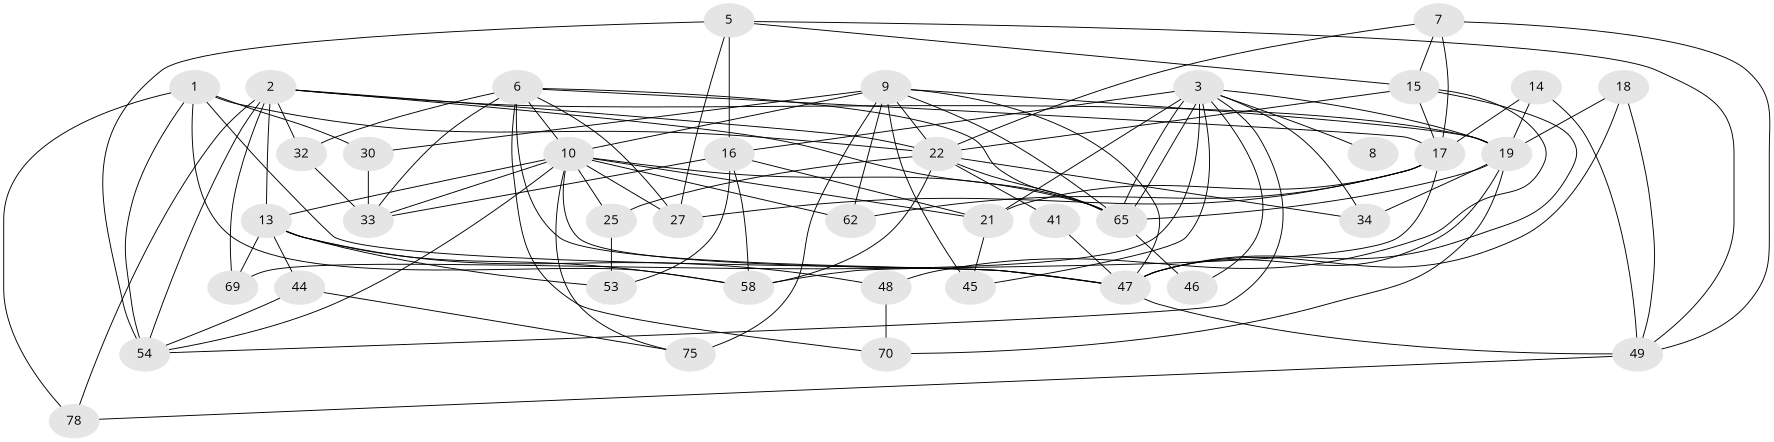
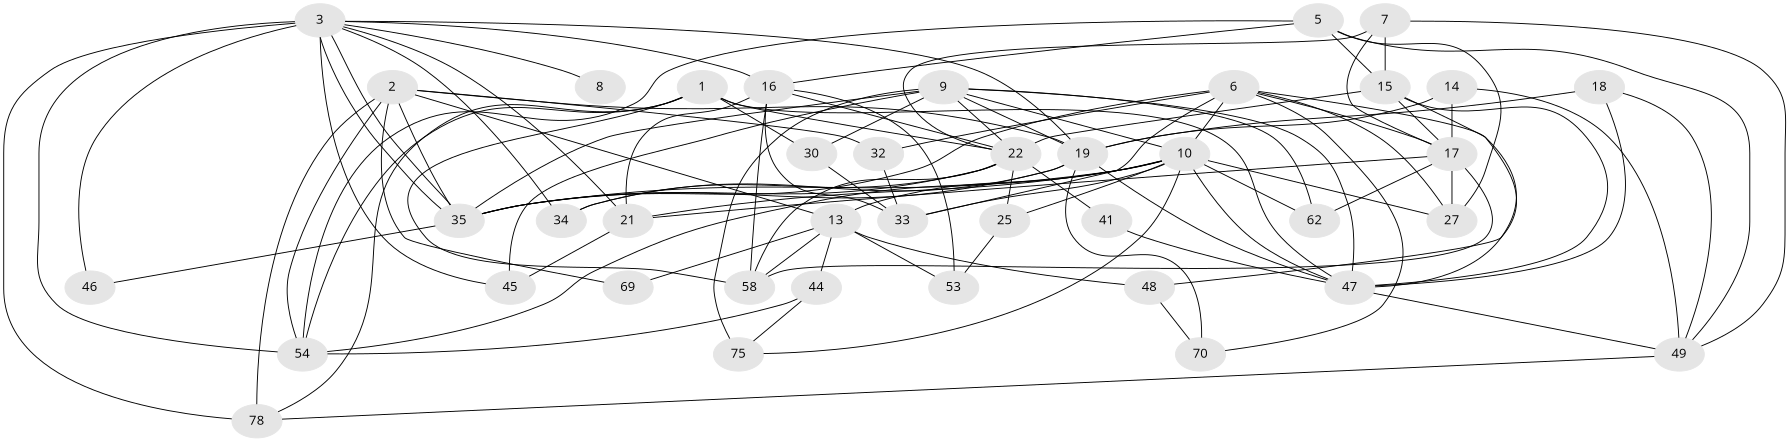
edge "2" -- "22": now "16" -- "22"
node "65": label "65" -> "35"
edge "3" -- "69": now "3" -- "78"
